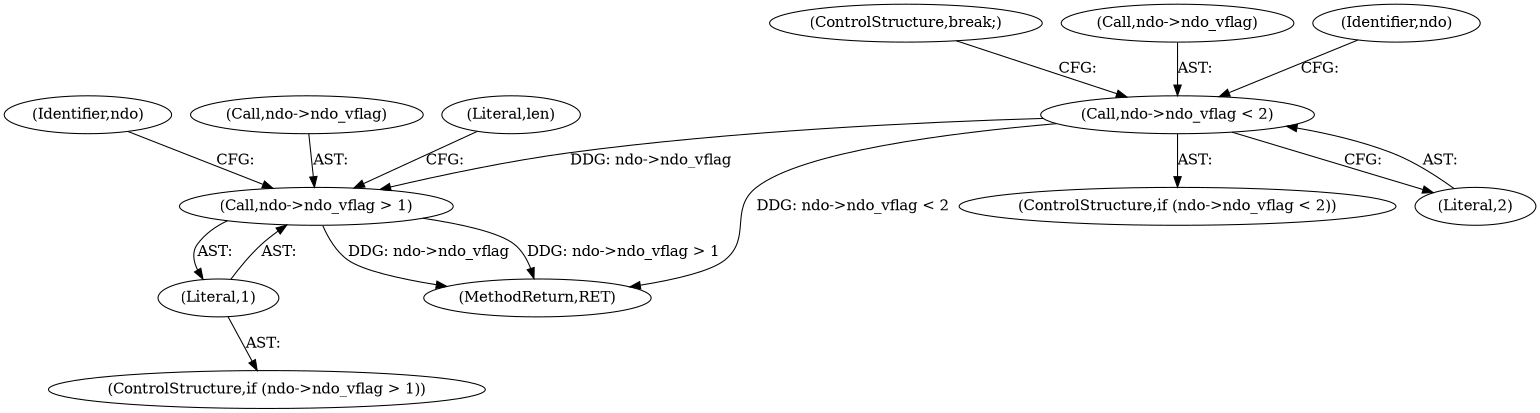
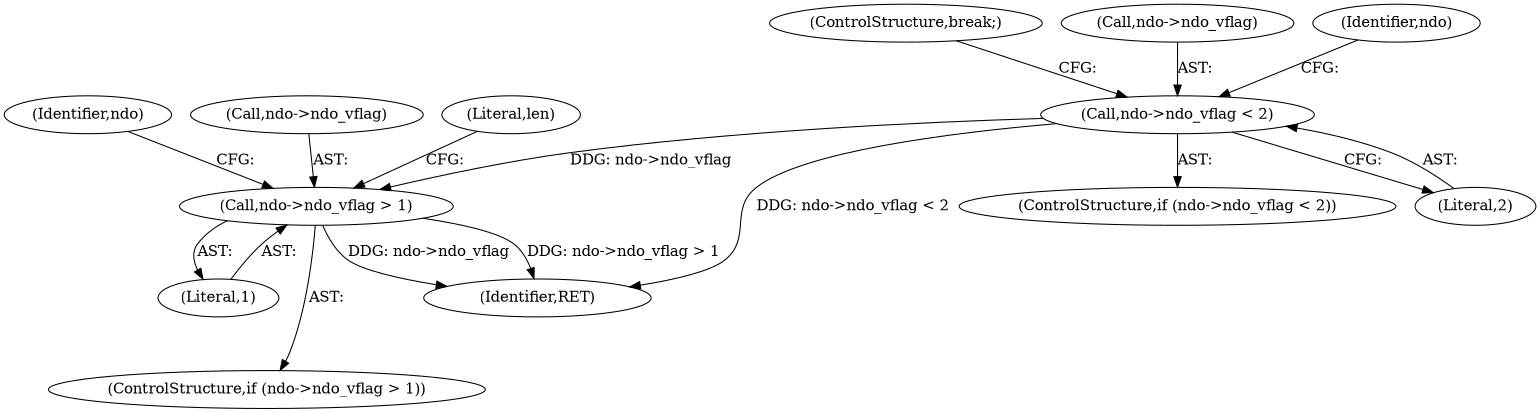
node "(MethodReturn,RET)": label "(MethodReturn,RET)" -> "(Identifier,RET)"
edge "(Literal,1)" -> "(ControlStructure,if (ndo->ndo_vflag > 1))": now "(Call,ndo->ndo_vflag > 1)" -> "(ControlStructure,if (ndo->ndo_vflag > 1))"
